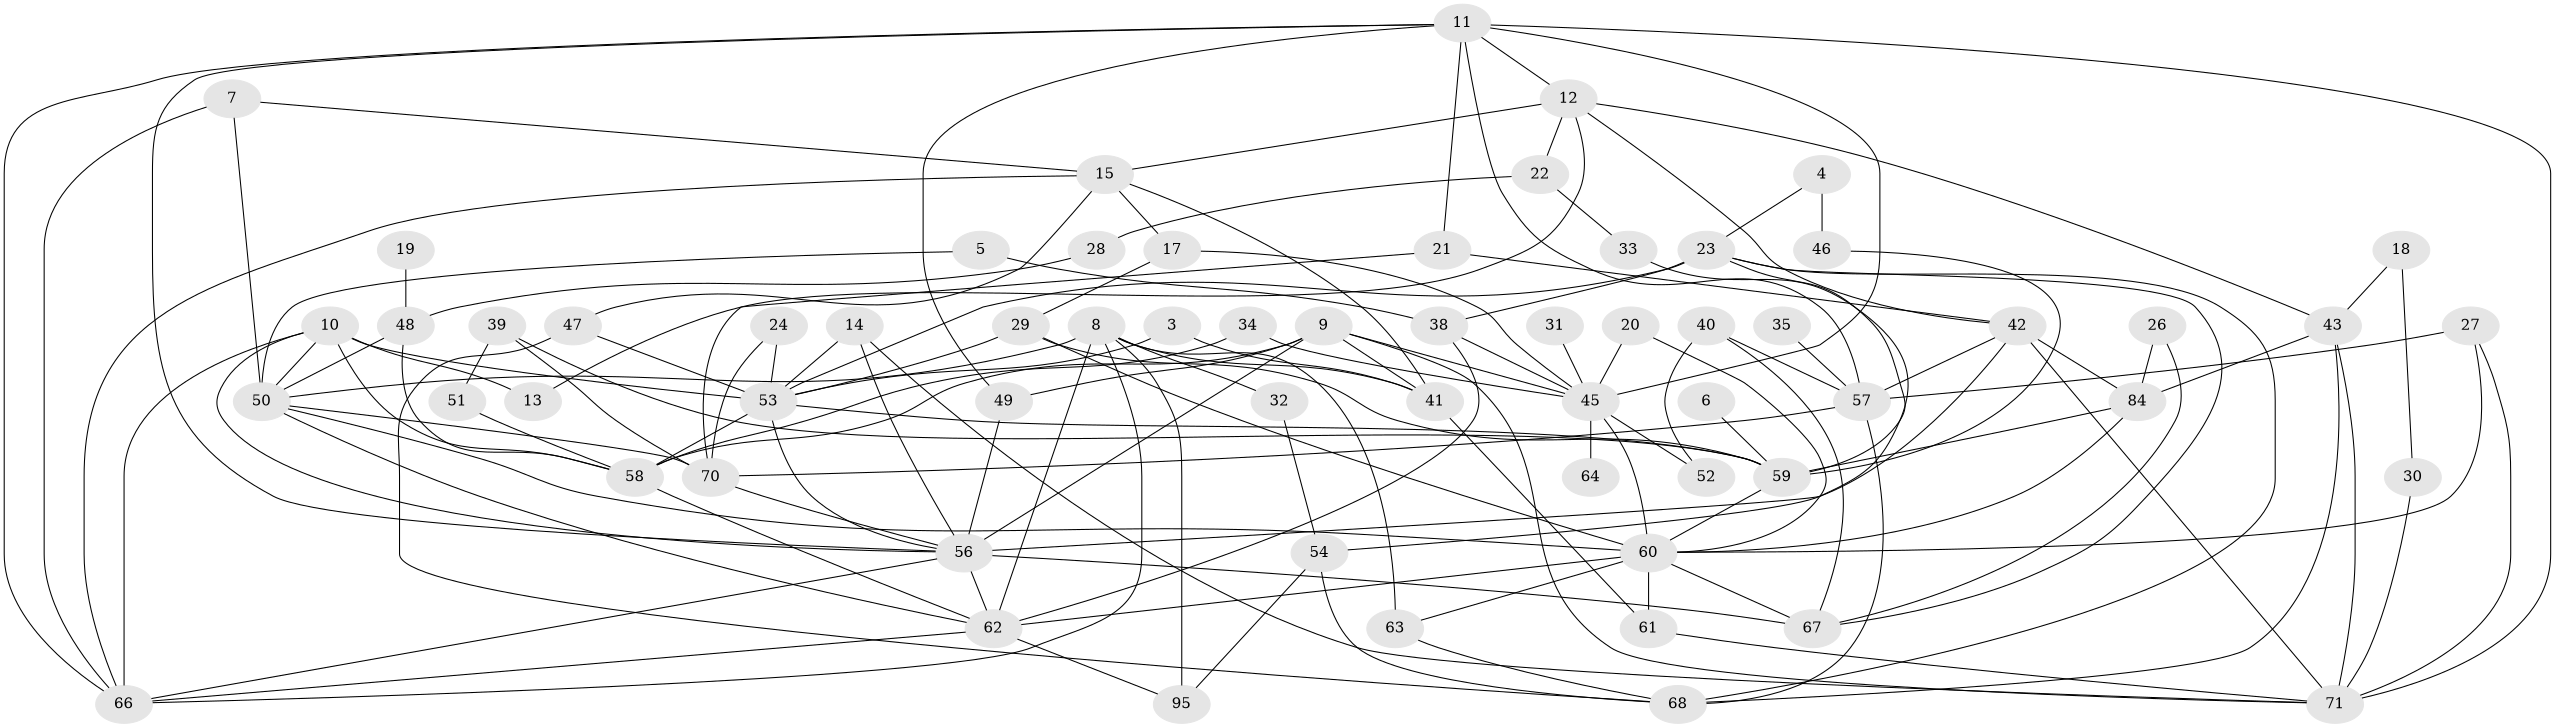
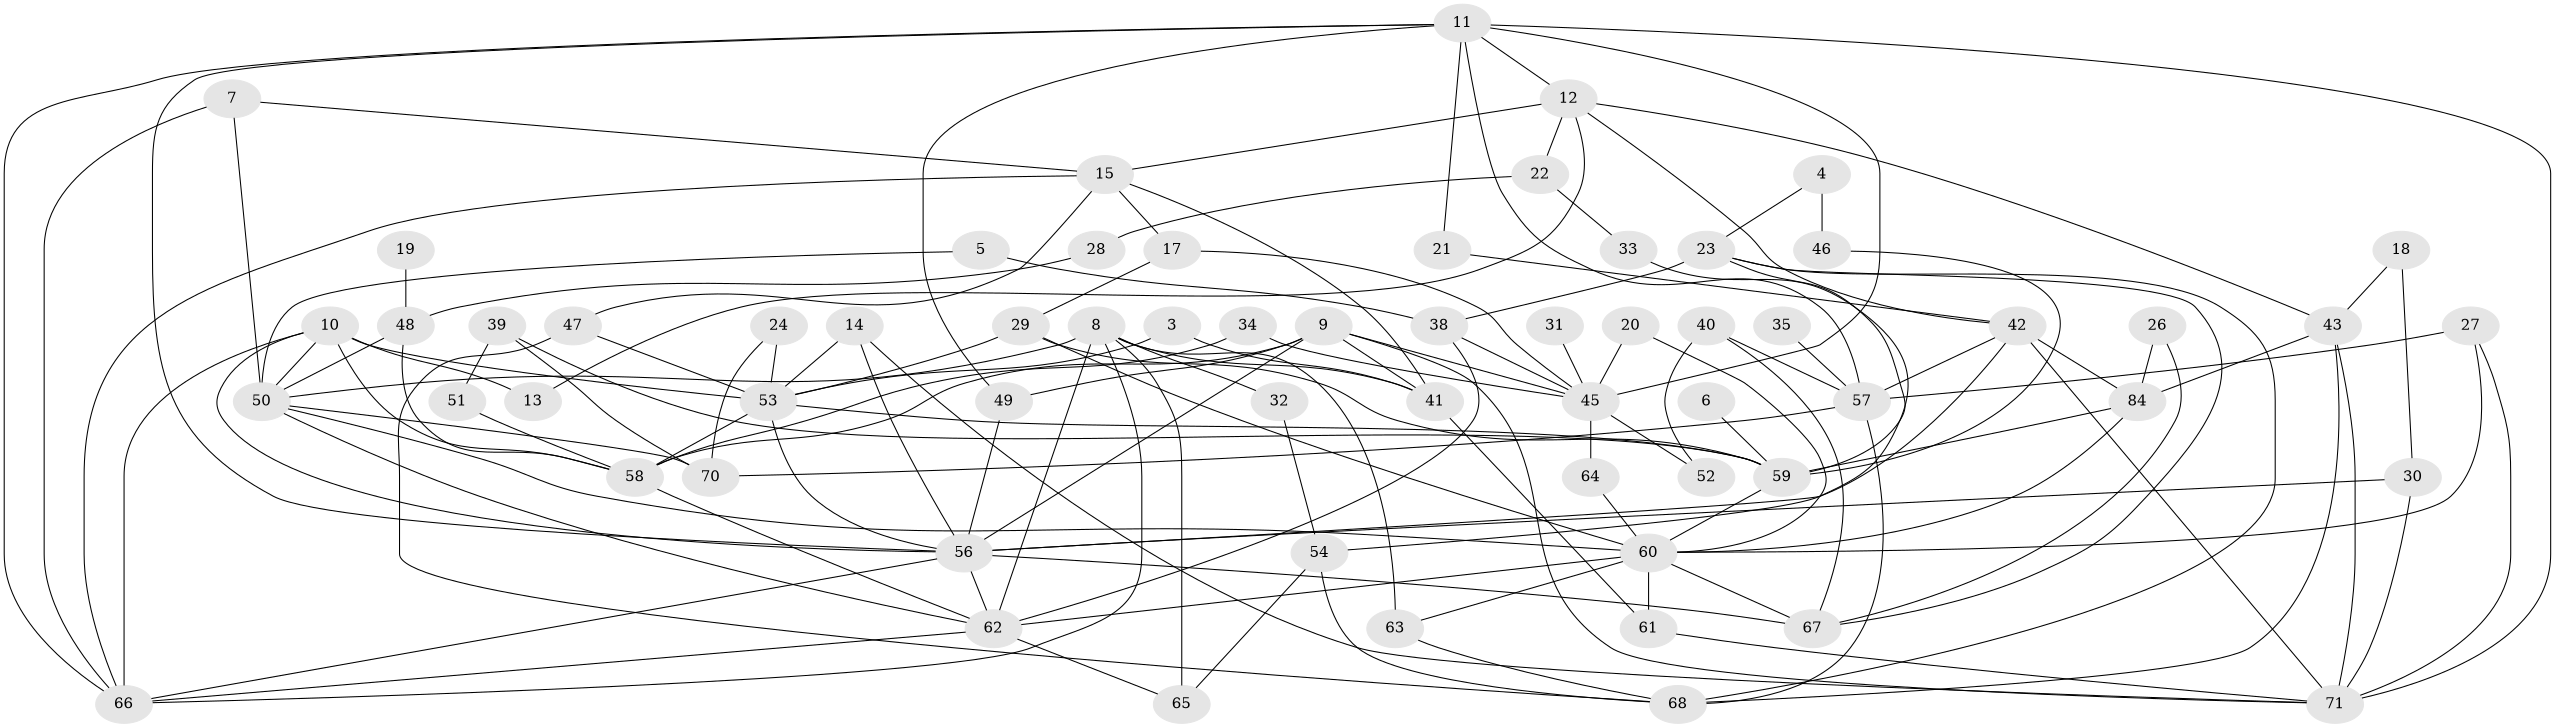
edge "23" -- "53": removed
edge "21" -- "70": removed
edge "45" -- "60": now "64" -- "60"
edge "70" -- "56": now "30" -- "56"
node "95": label "95" -> "65"
